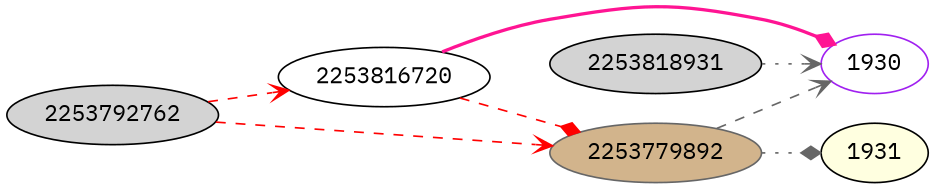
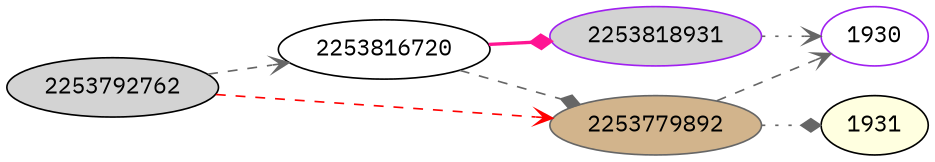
edge "2253816720" -> "1930": now "2253816720" -> "2253818931"
node "2253818931": color black -> purple
edge "2253792762" -> "2253816720": color red -> gray40
edge "2253816720" -> "2253779892": color red -> gray40
